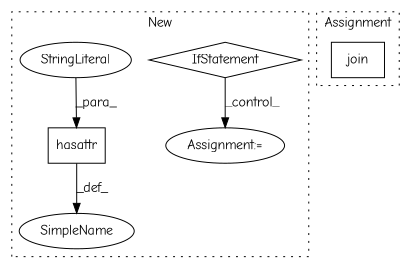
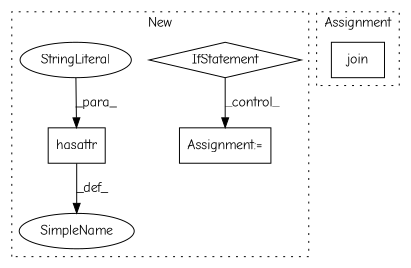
node "Assignment:=": shape ellipse -> box
